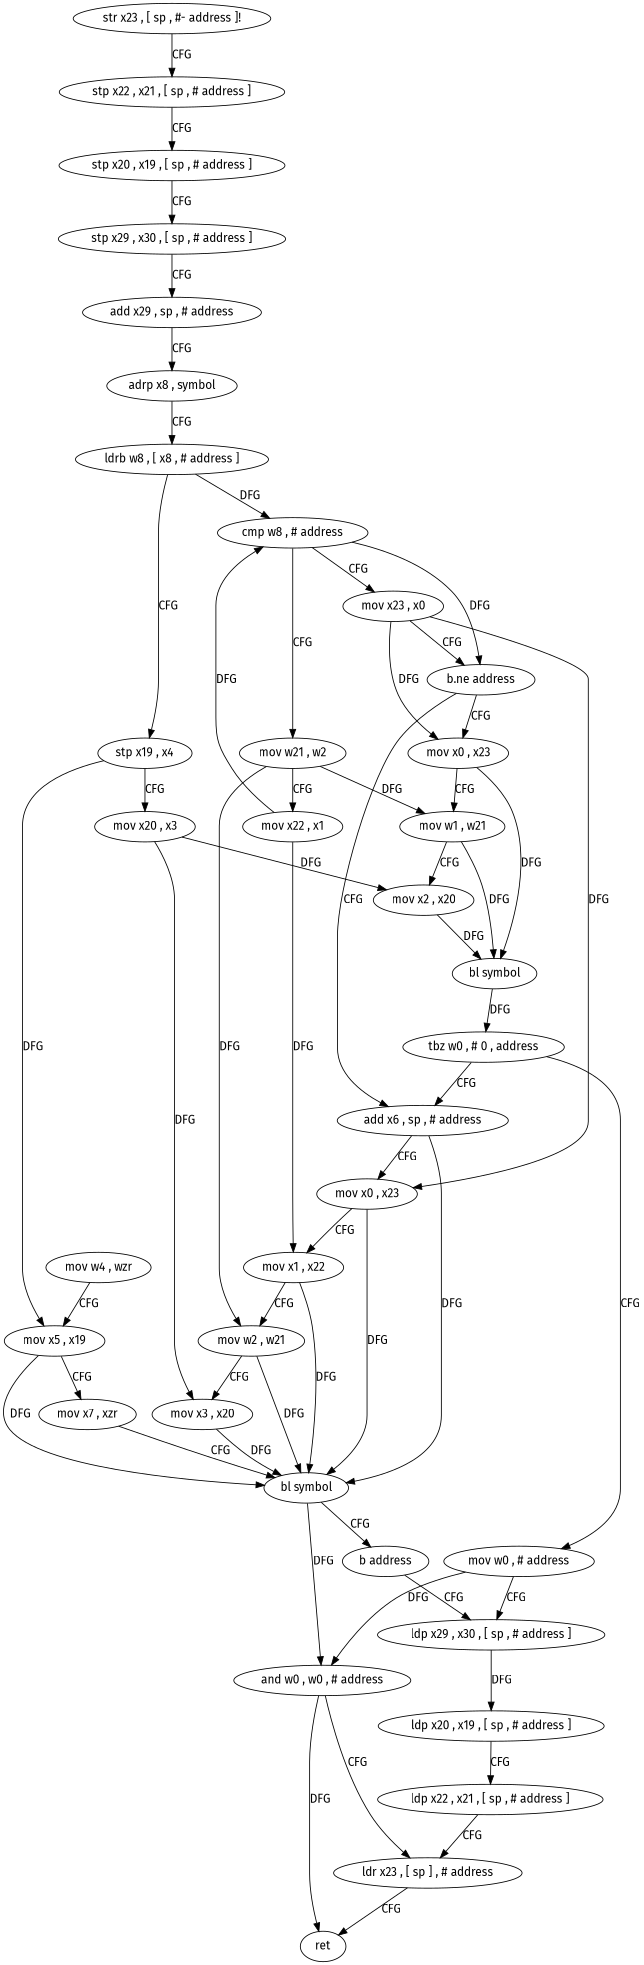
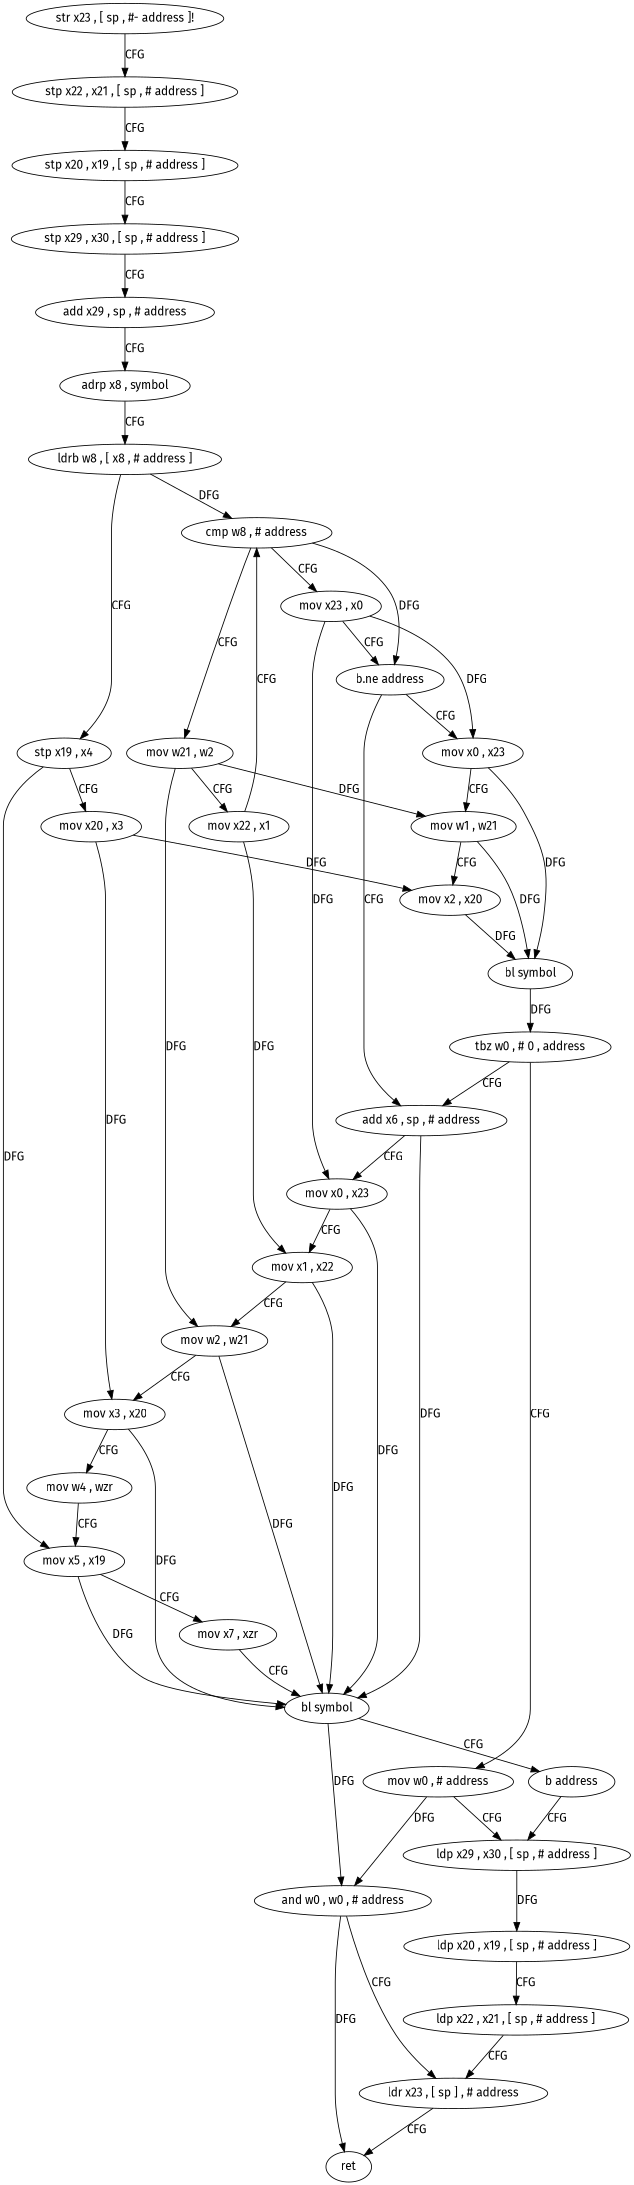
edge "mov x22 , x1" -> "cmp w8 , # address": label "DFG" -> "CFG"
edge "mov x3 , x20" -> "mov w4 , wzr": added, label "CFG"
